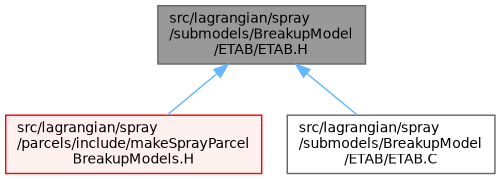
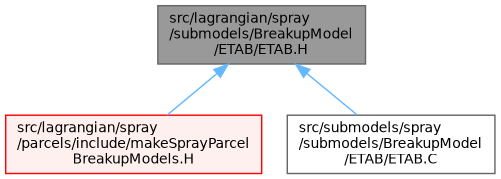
node "src/lagrangian/spray /submodels/BreakupModel /ETAB/ETAB.C": label "src/lagrangian/spray /submodels/BreakupModel /ETAB/ETAB.C" -> "src/submodels/spray /submodels/BreakupModel /ETAB/ETAB.C"
